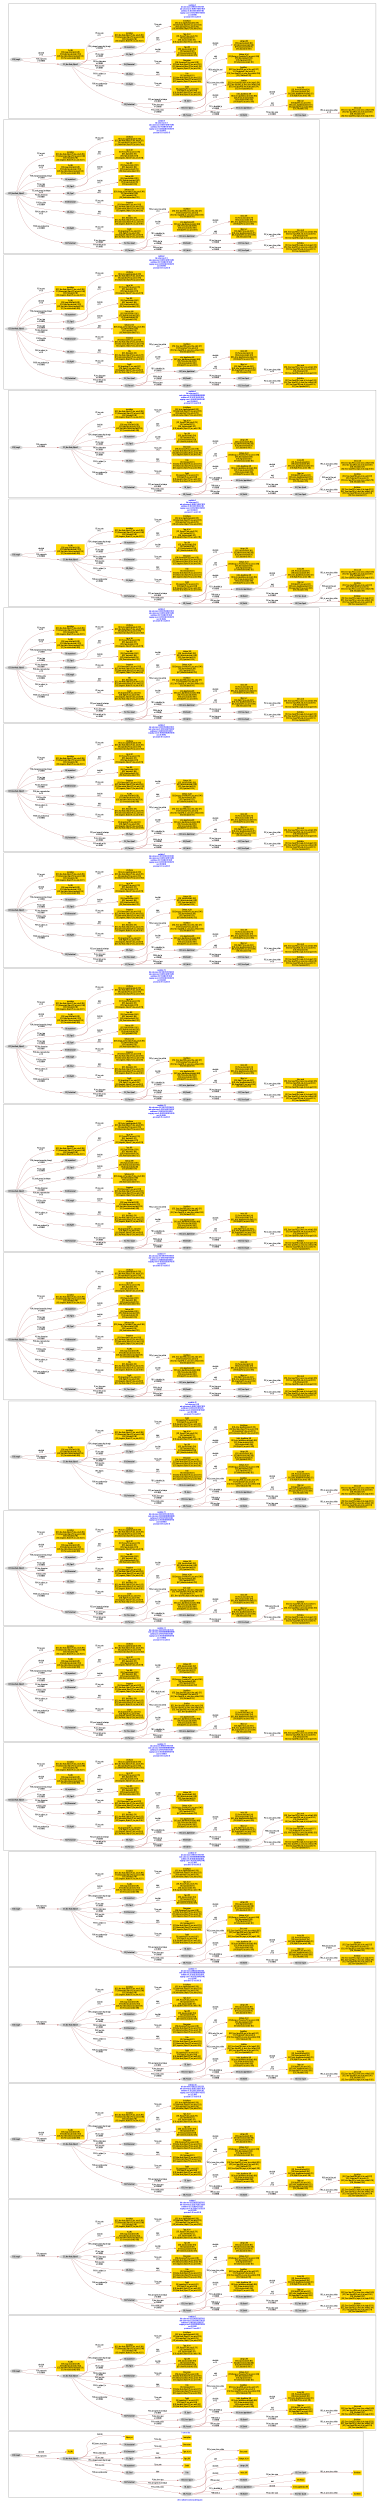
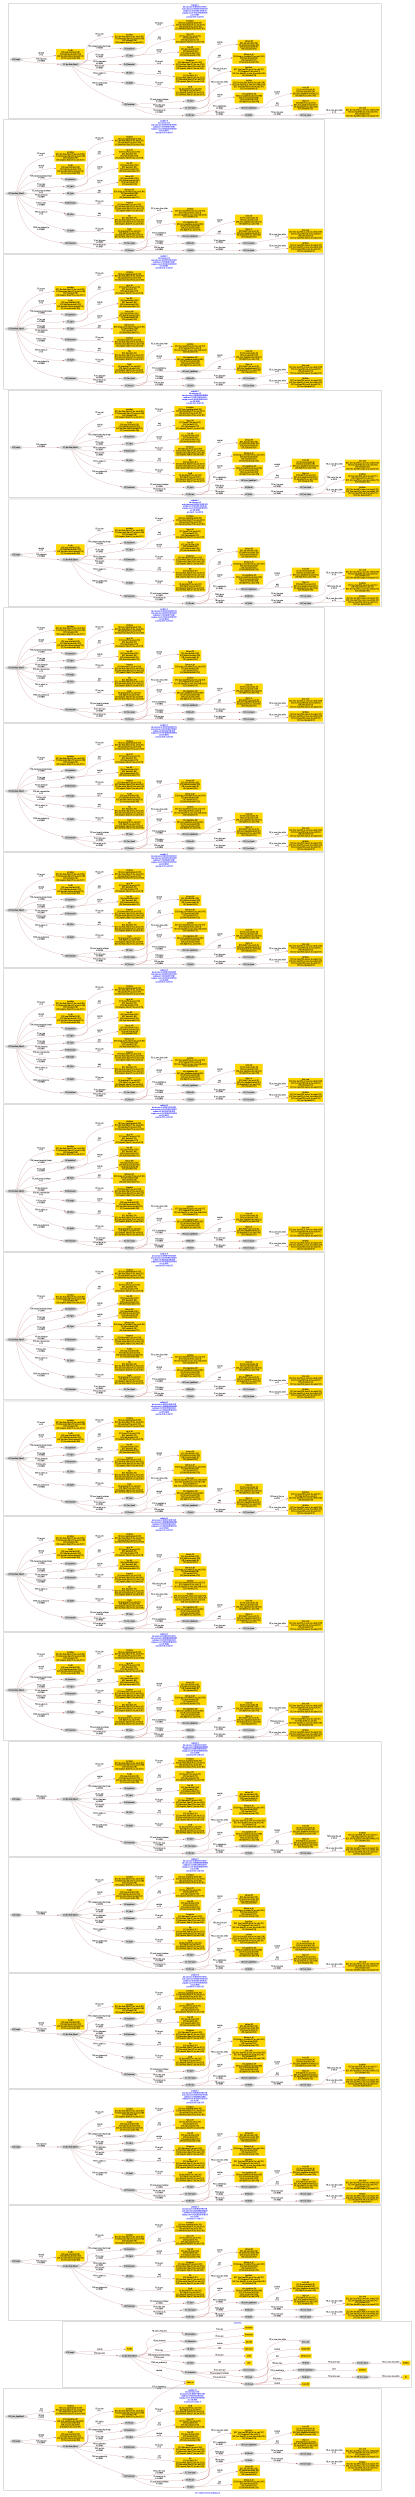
edge "E21_Person2" -> "E82_Actor_Appellation2": now "E21_Person2" -> "Object_uri"
node "Date_made": fillcolor gold -> lightgray
node "Subtype_URI": fillcolor lightgray -> gold
node "Title": fillcolor lightgray -> gold
node "Artist_Appellation_URI": removed
node "DeathDate": label "DeathDate" -> "Pic"
